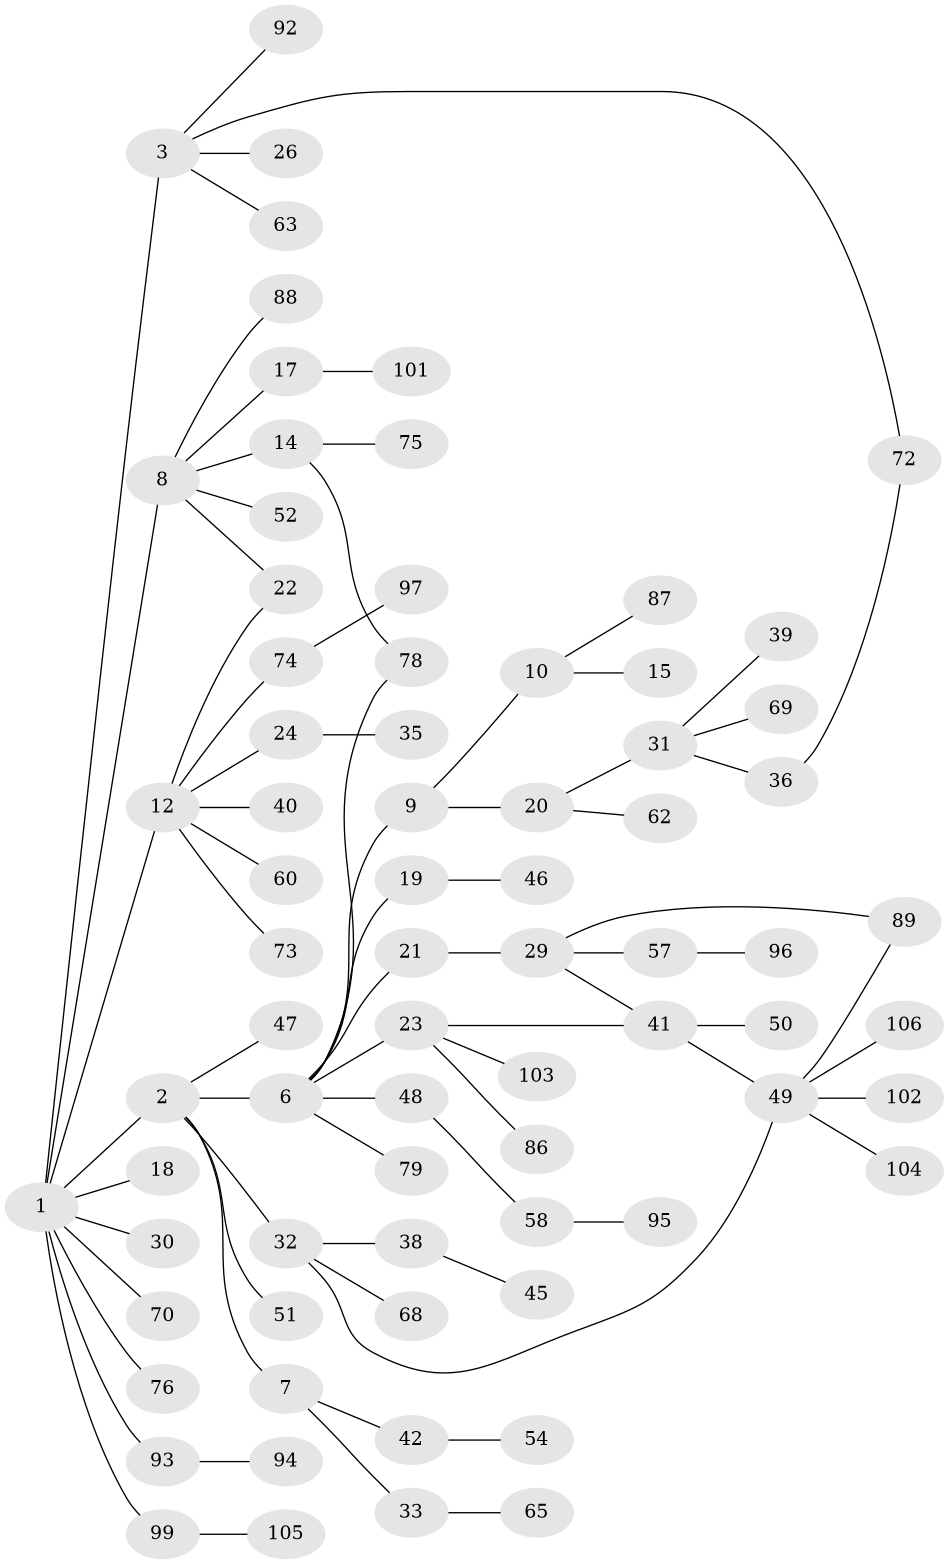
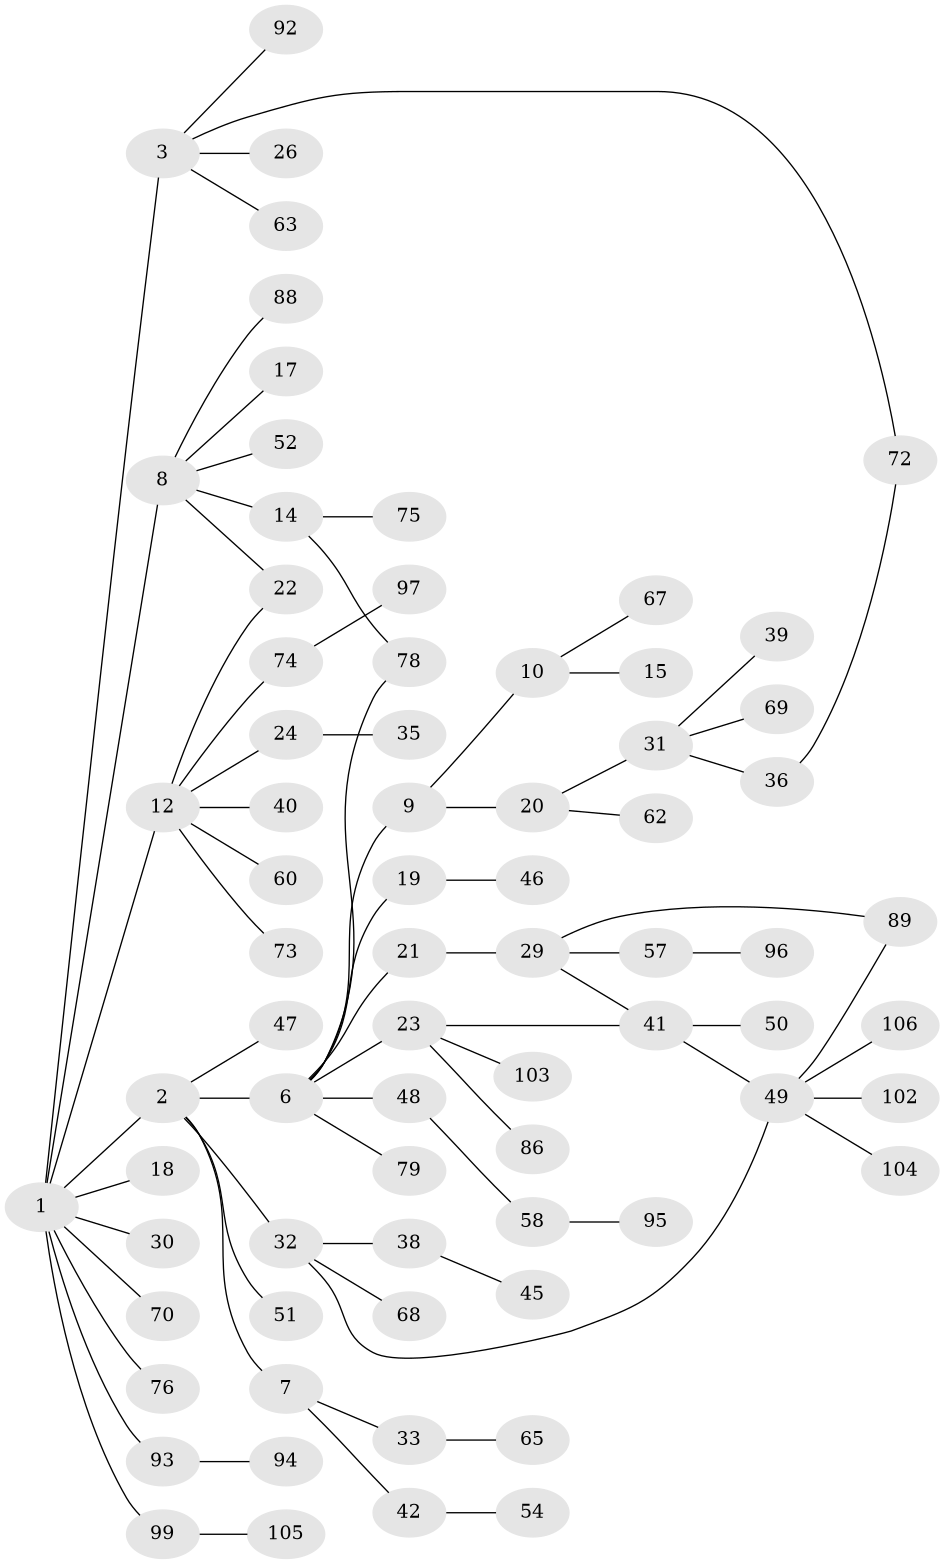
node "101": removed
node "87": label "87" -> "67"
